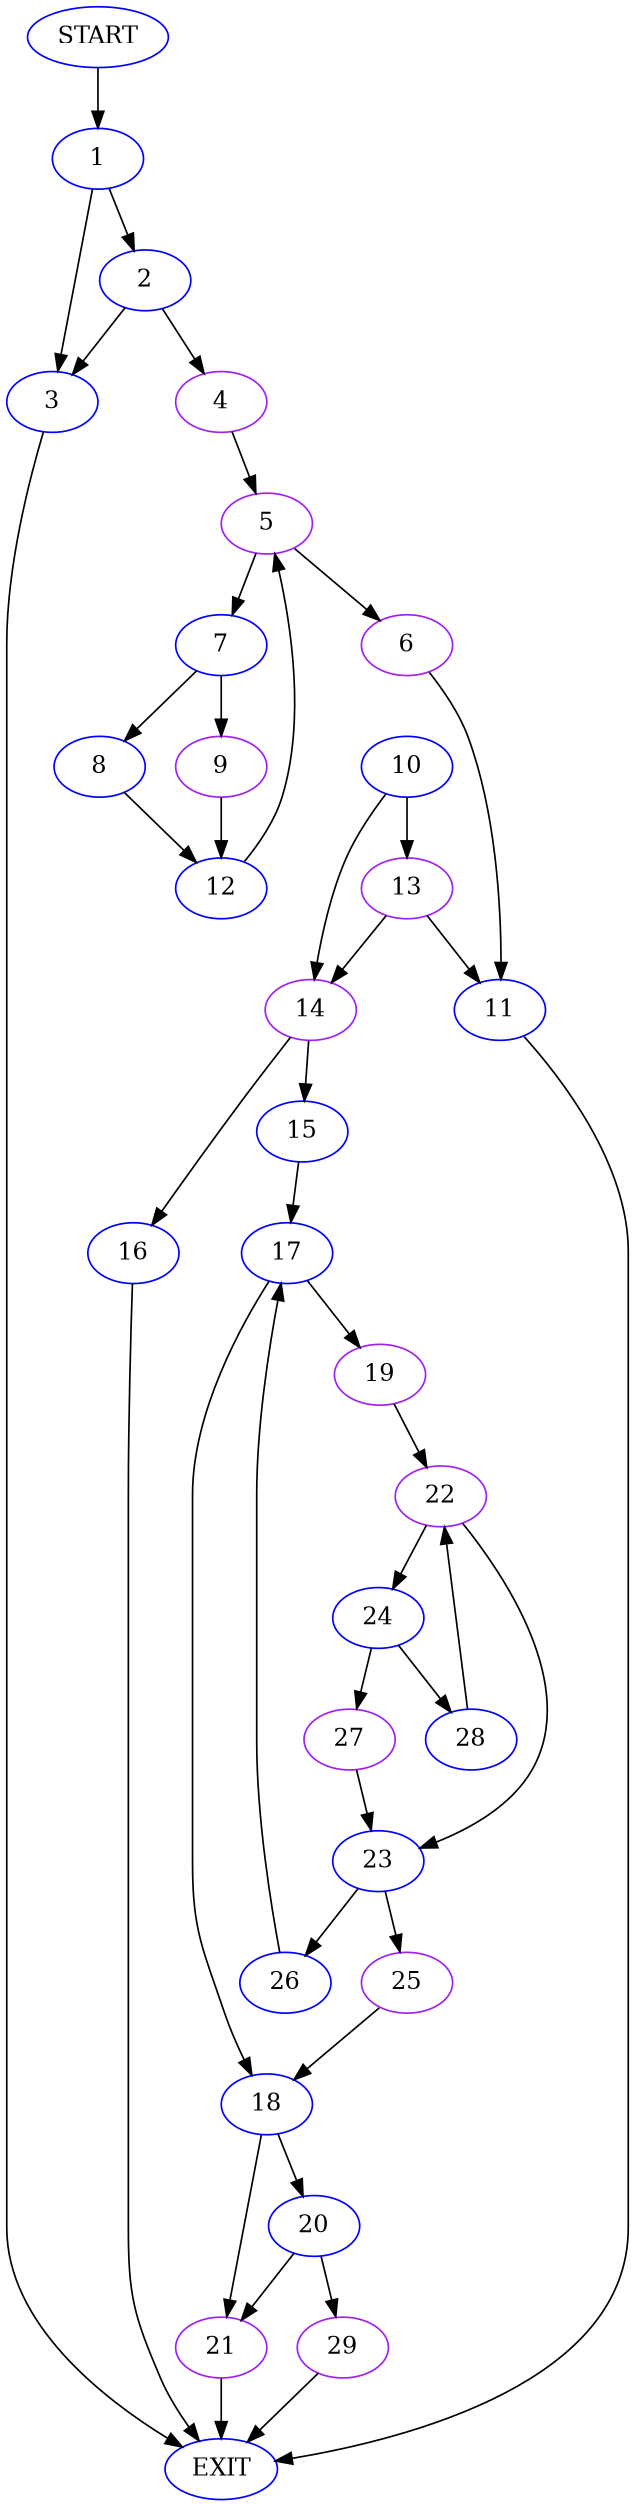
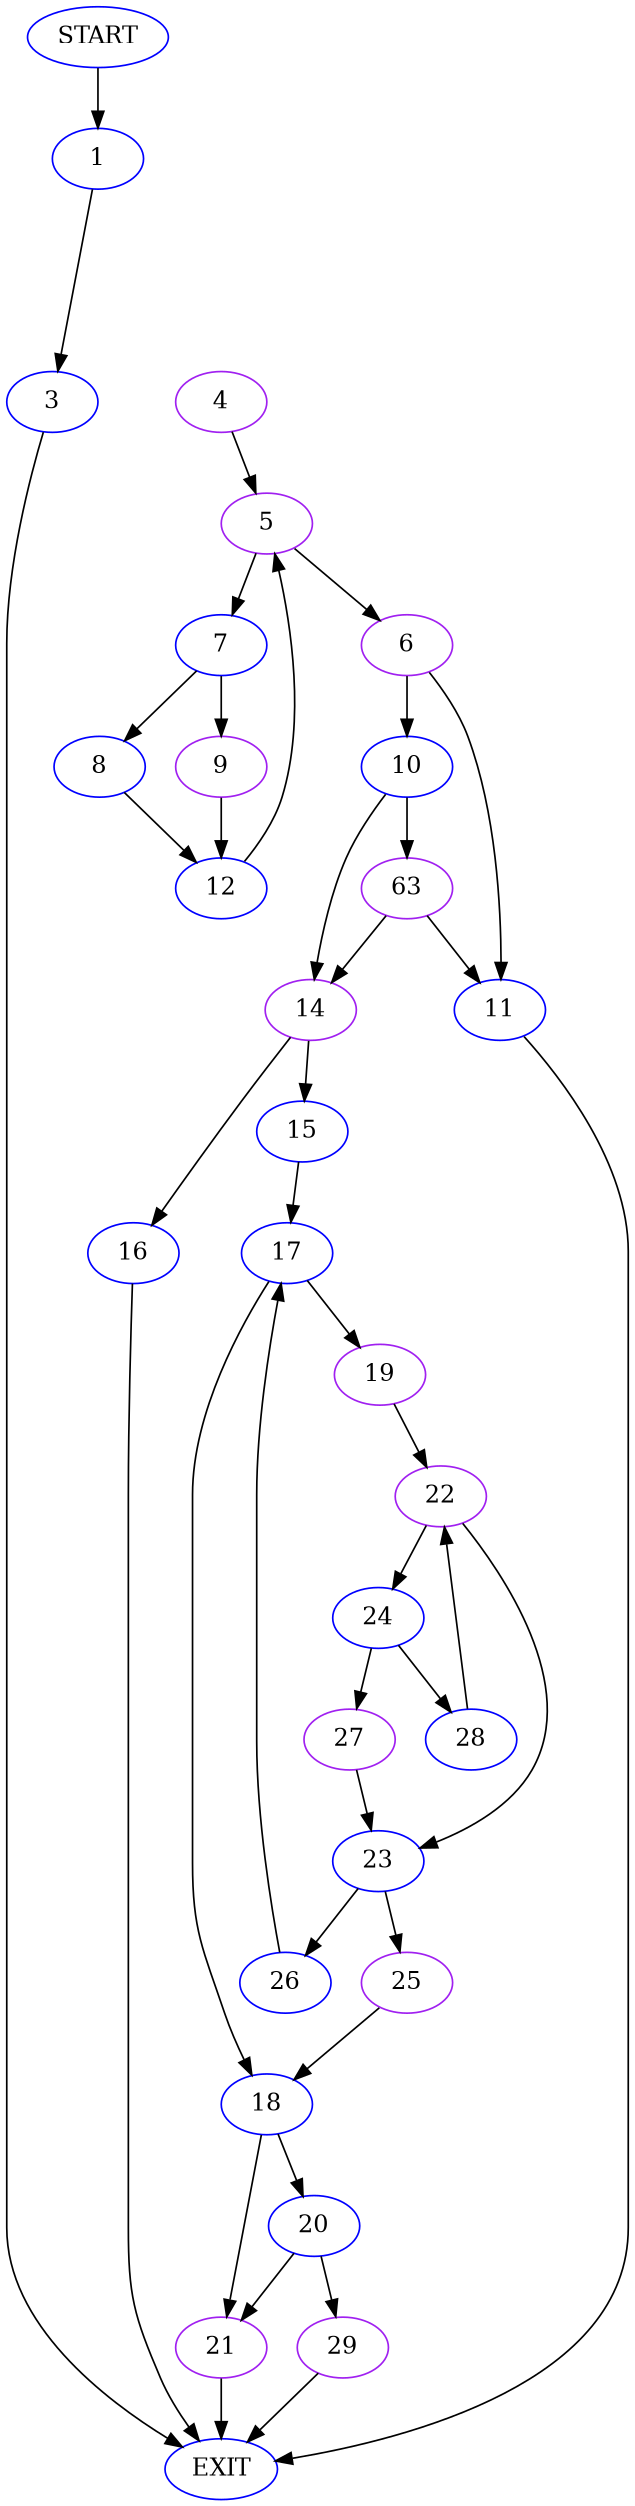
node "2": removed
edge "6" -> "10": added
node "13": label "13" -> "63"
